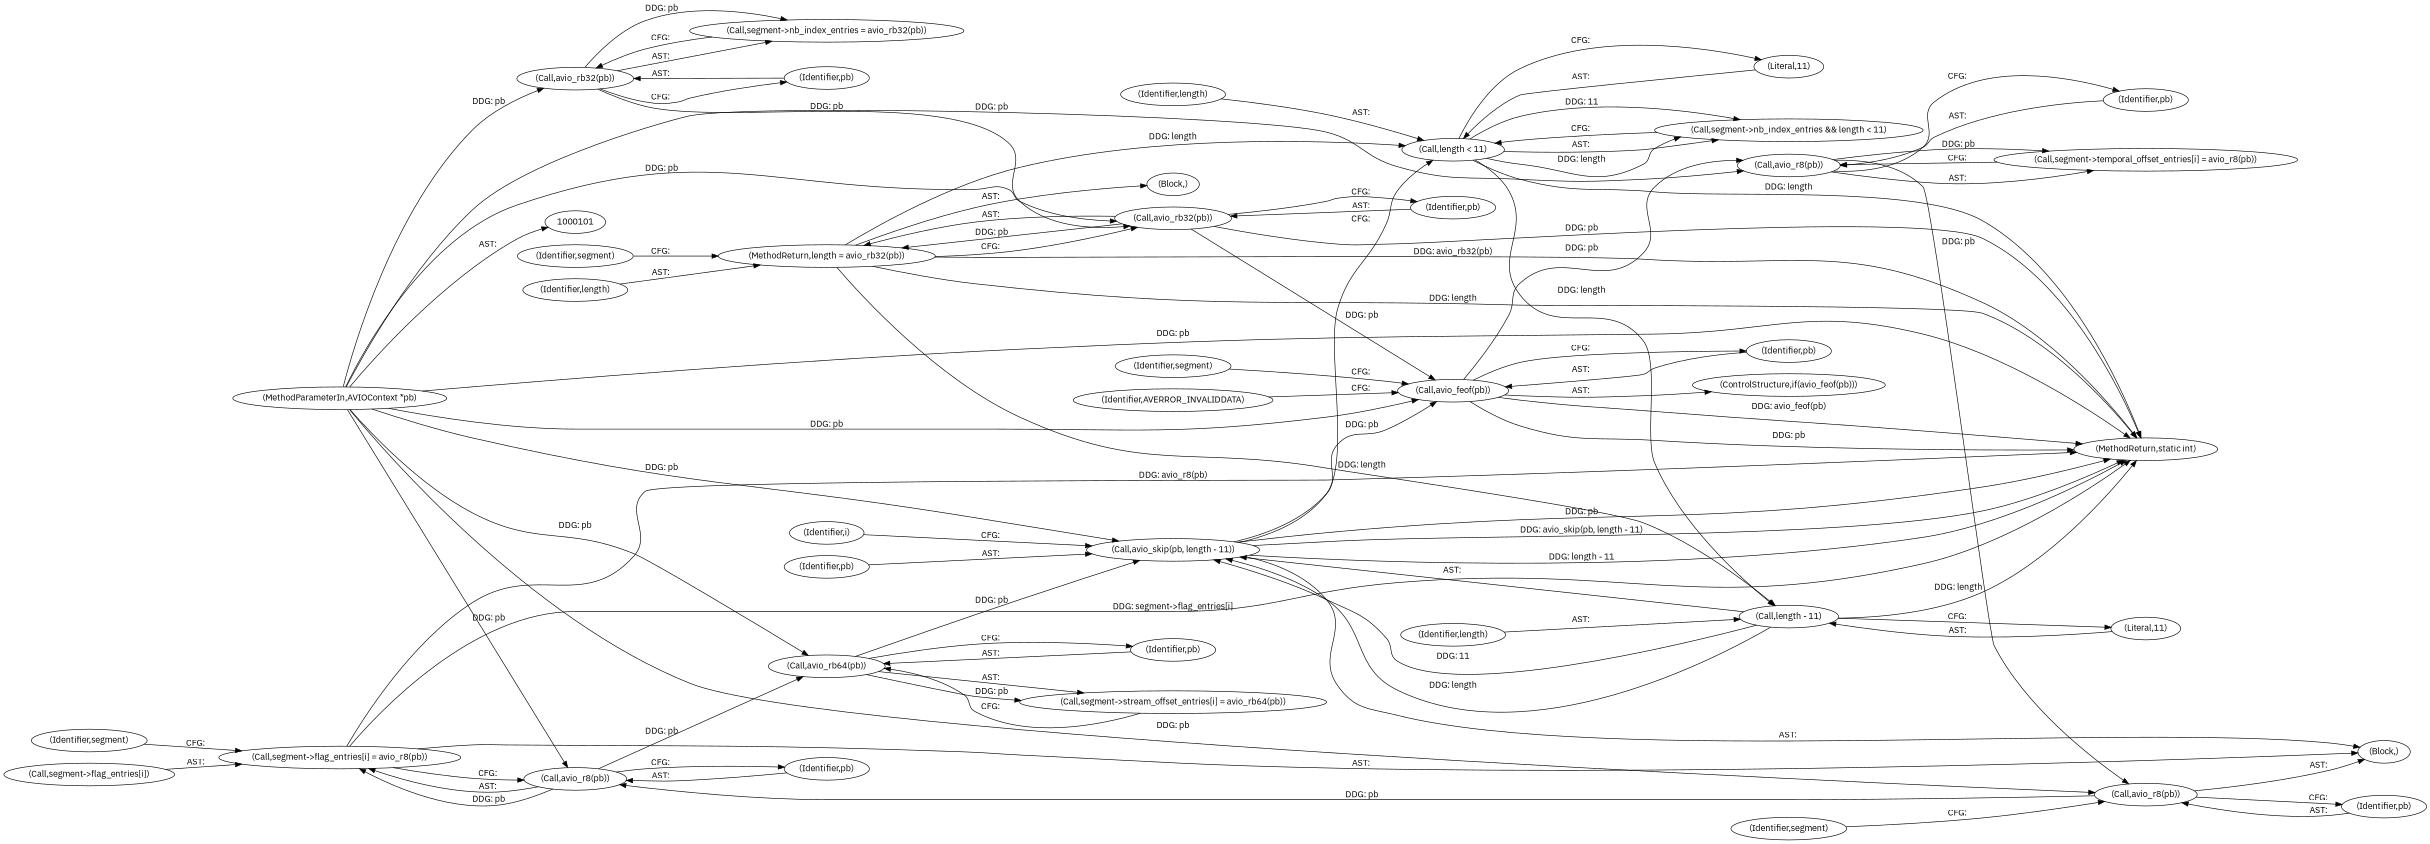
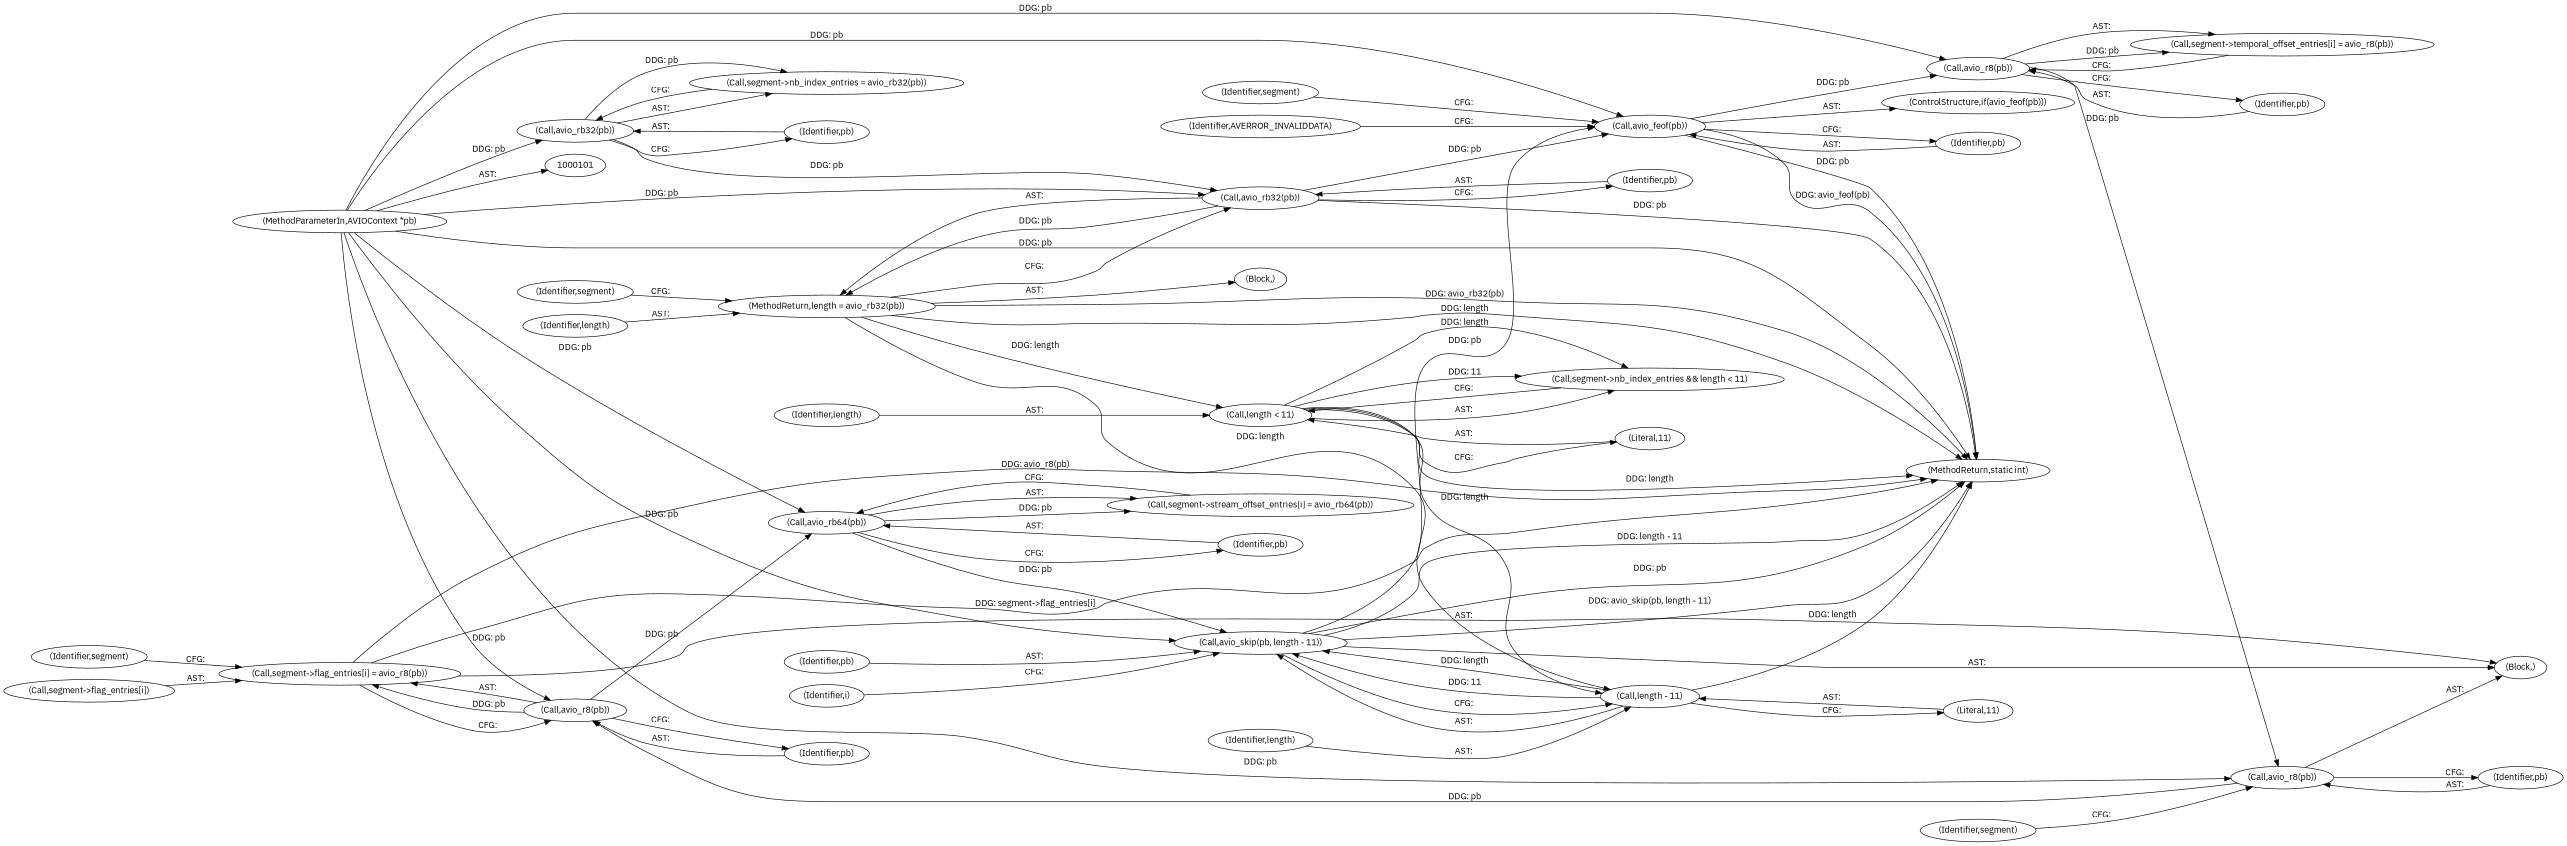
edge "(Call,avio_skip(pb, length - 11))" -> "(Call,length < 11)": now "(Call,avio_skip(pb, length - 11))" -> "(Call,length - 11)"
